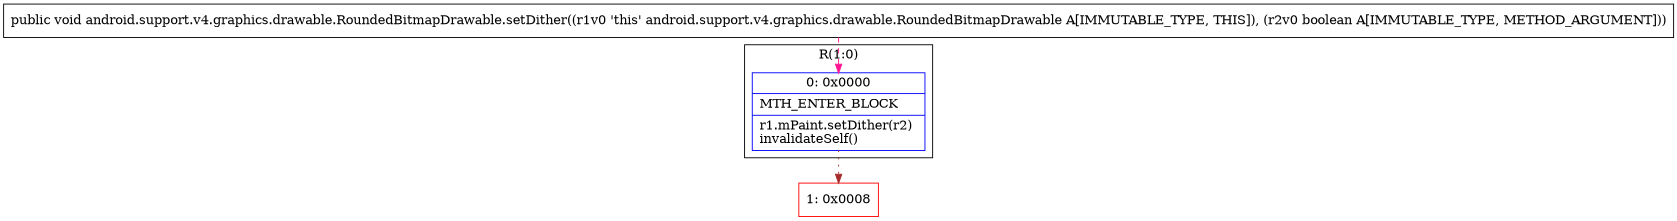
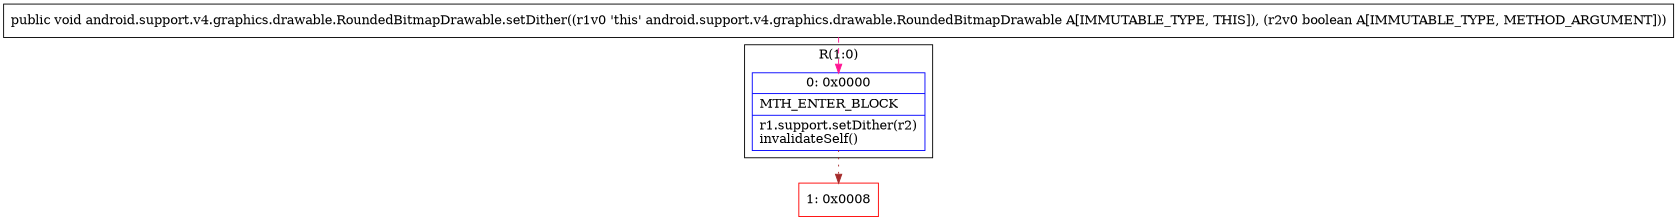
node "0: 0x0000": text "r1.mPaint.setDither(r2)" -> "r1.support.setDither(r2)"
